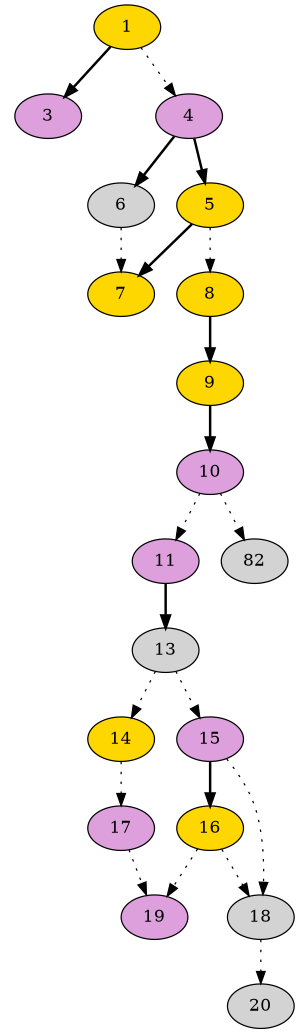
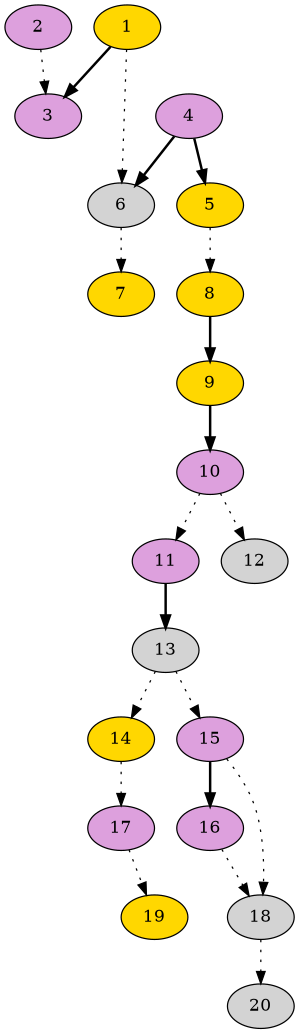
node "2": added
edge "1" -> "4": now "1" -> "6"
edge "5" -> "7": removed
node "82": label "82" -> "12"
node "16": fillcolor gold -> plum
edge "16" -> "19": removed
node "19": fillcolor plum -> gold
